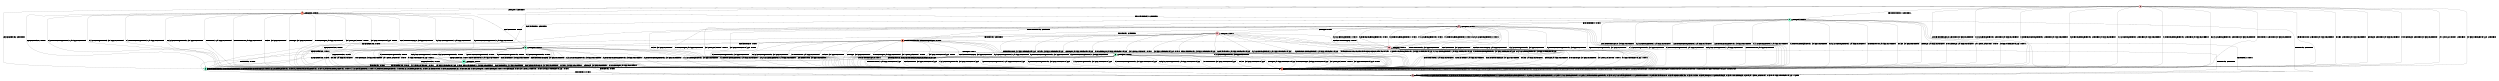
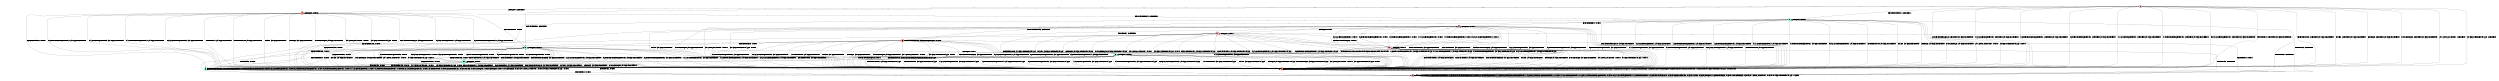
edge "s0" -> "s3": removed, label "CHANGE_CIPHER_SPEC / CLIENT_HELLO"
edge "s11" -> "s8": now "s11" -> "s5"
edge "s2" -> "s3": label "CHANGE_CIPHER_SPEC / TIMEOUT" -> "ECDH_SERVER_HELLO / TIMEOUT"
